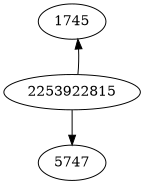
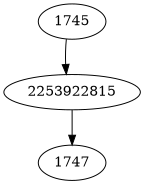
edge "2253922815" -> "1745": reversed
node "5747": label "5747" -> "1747"
